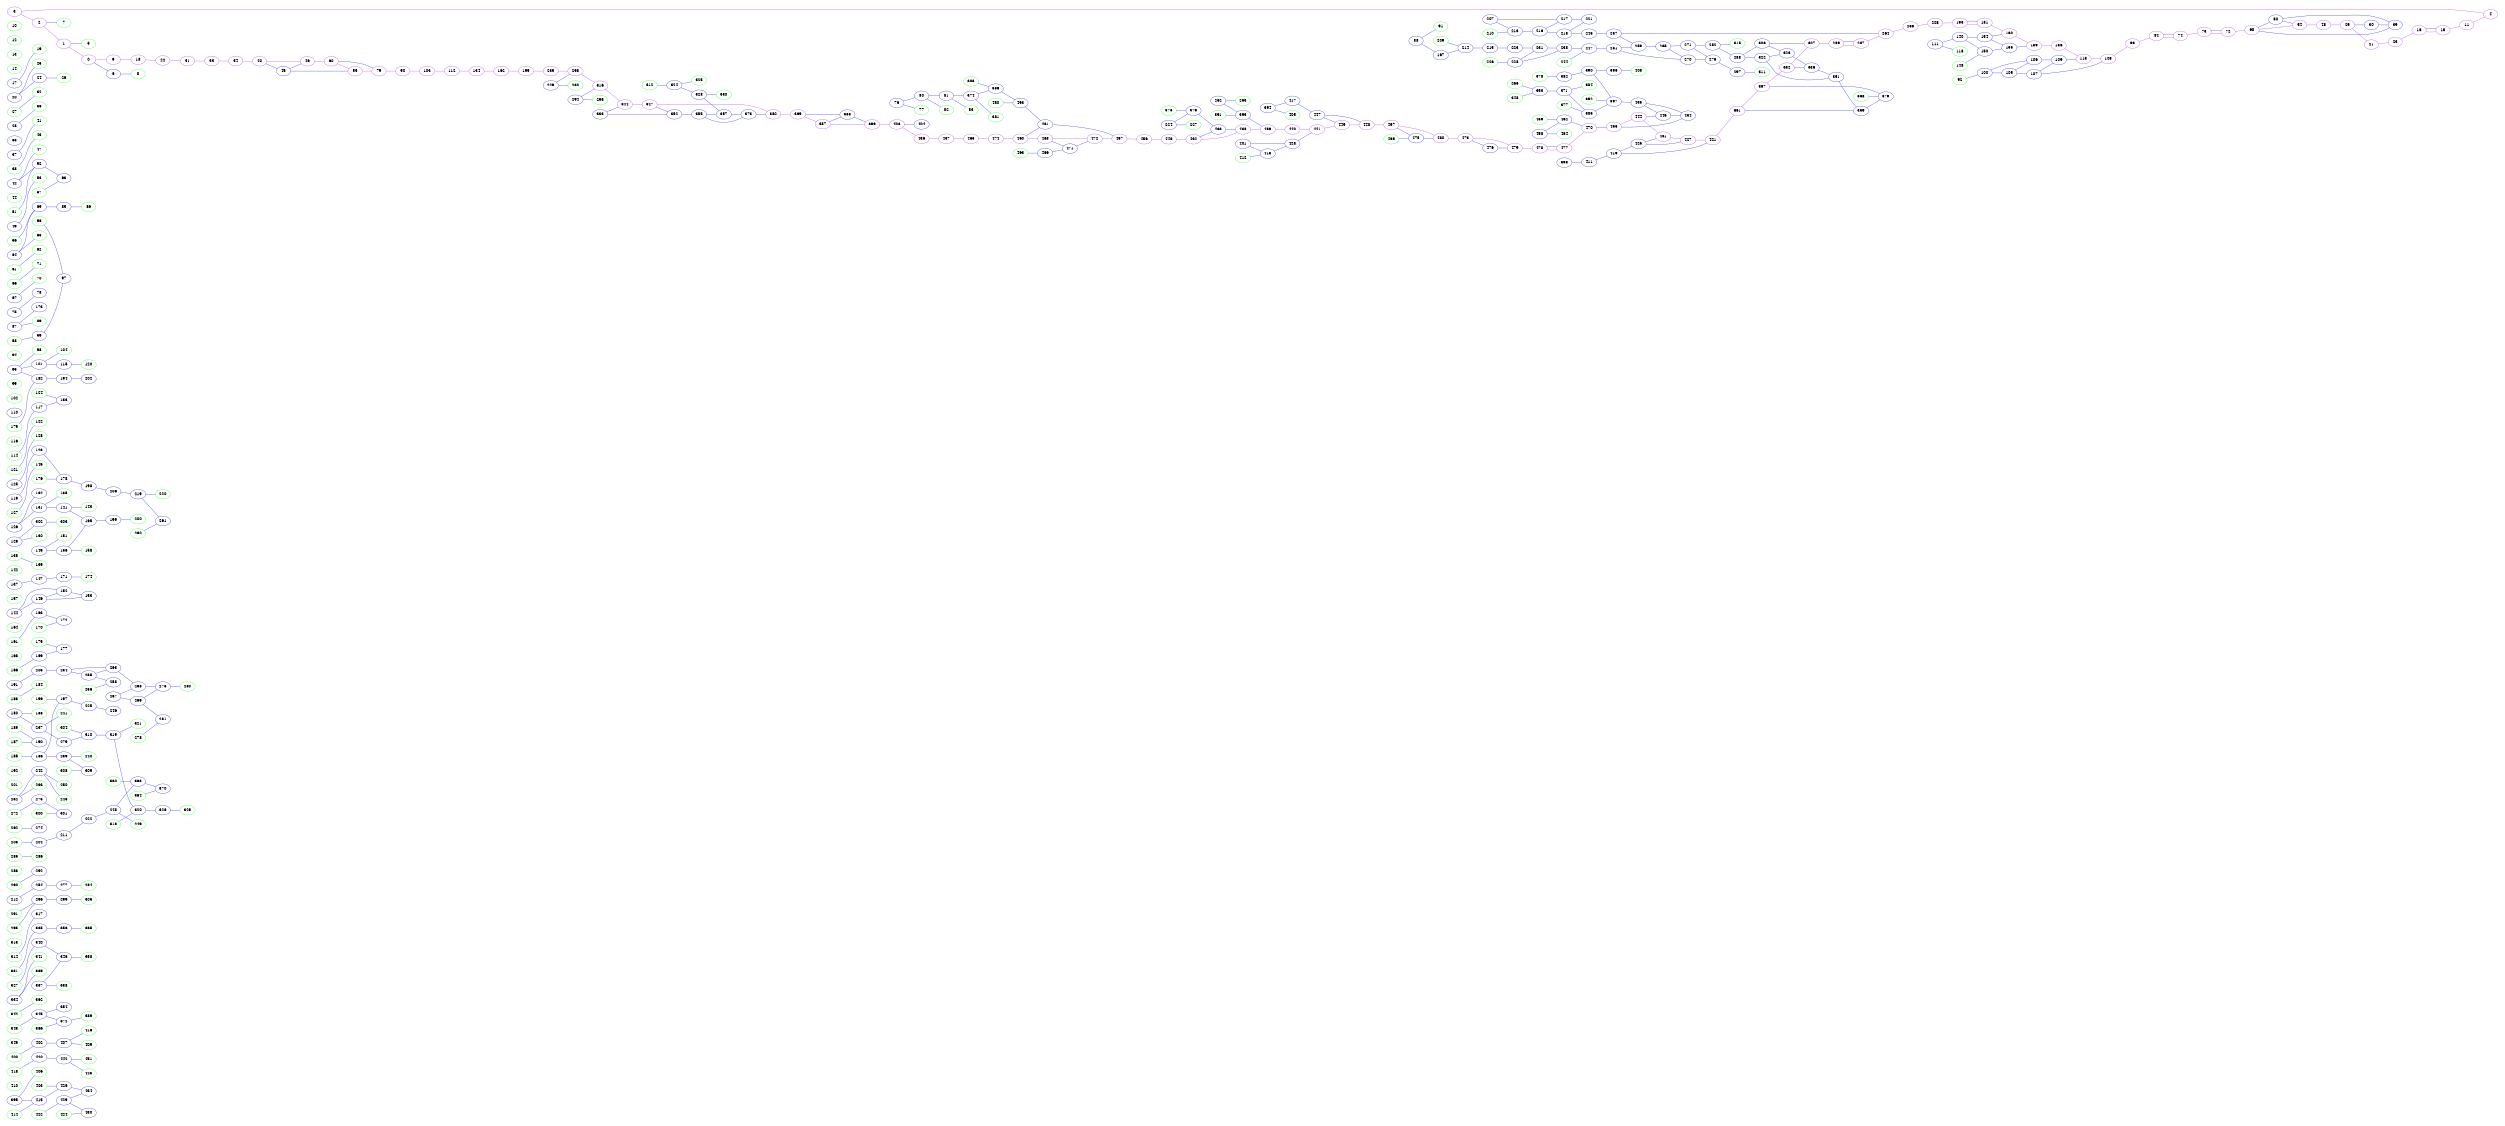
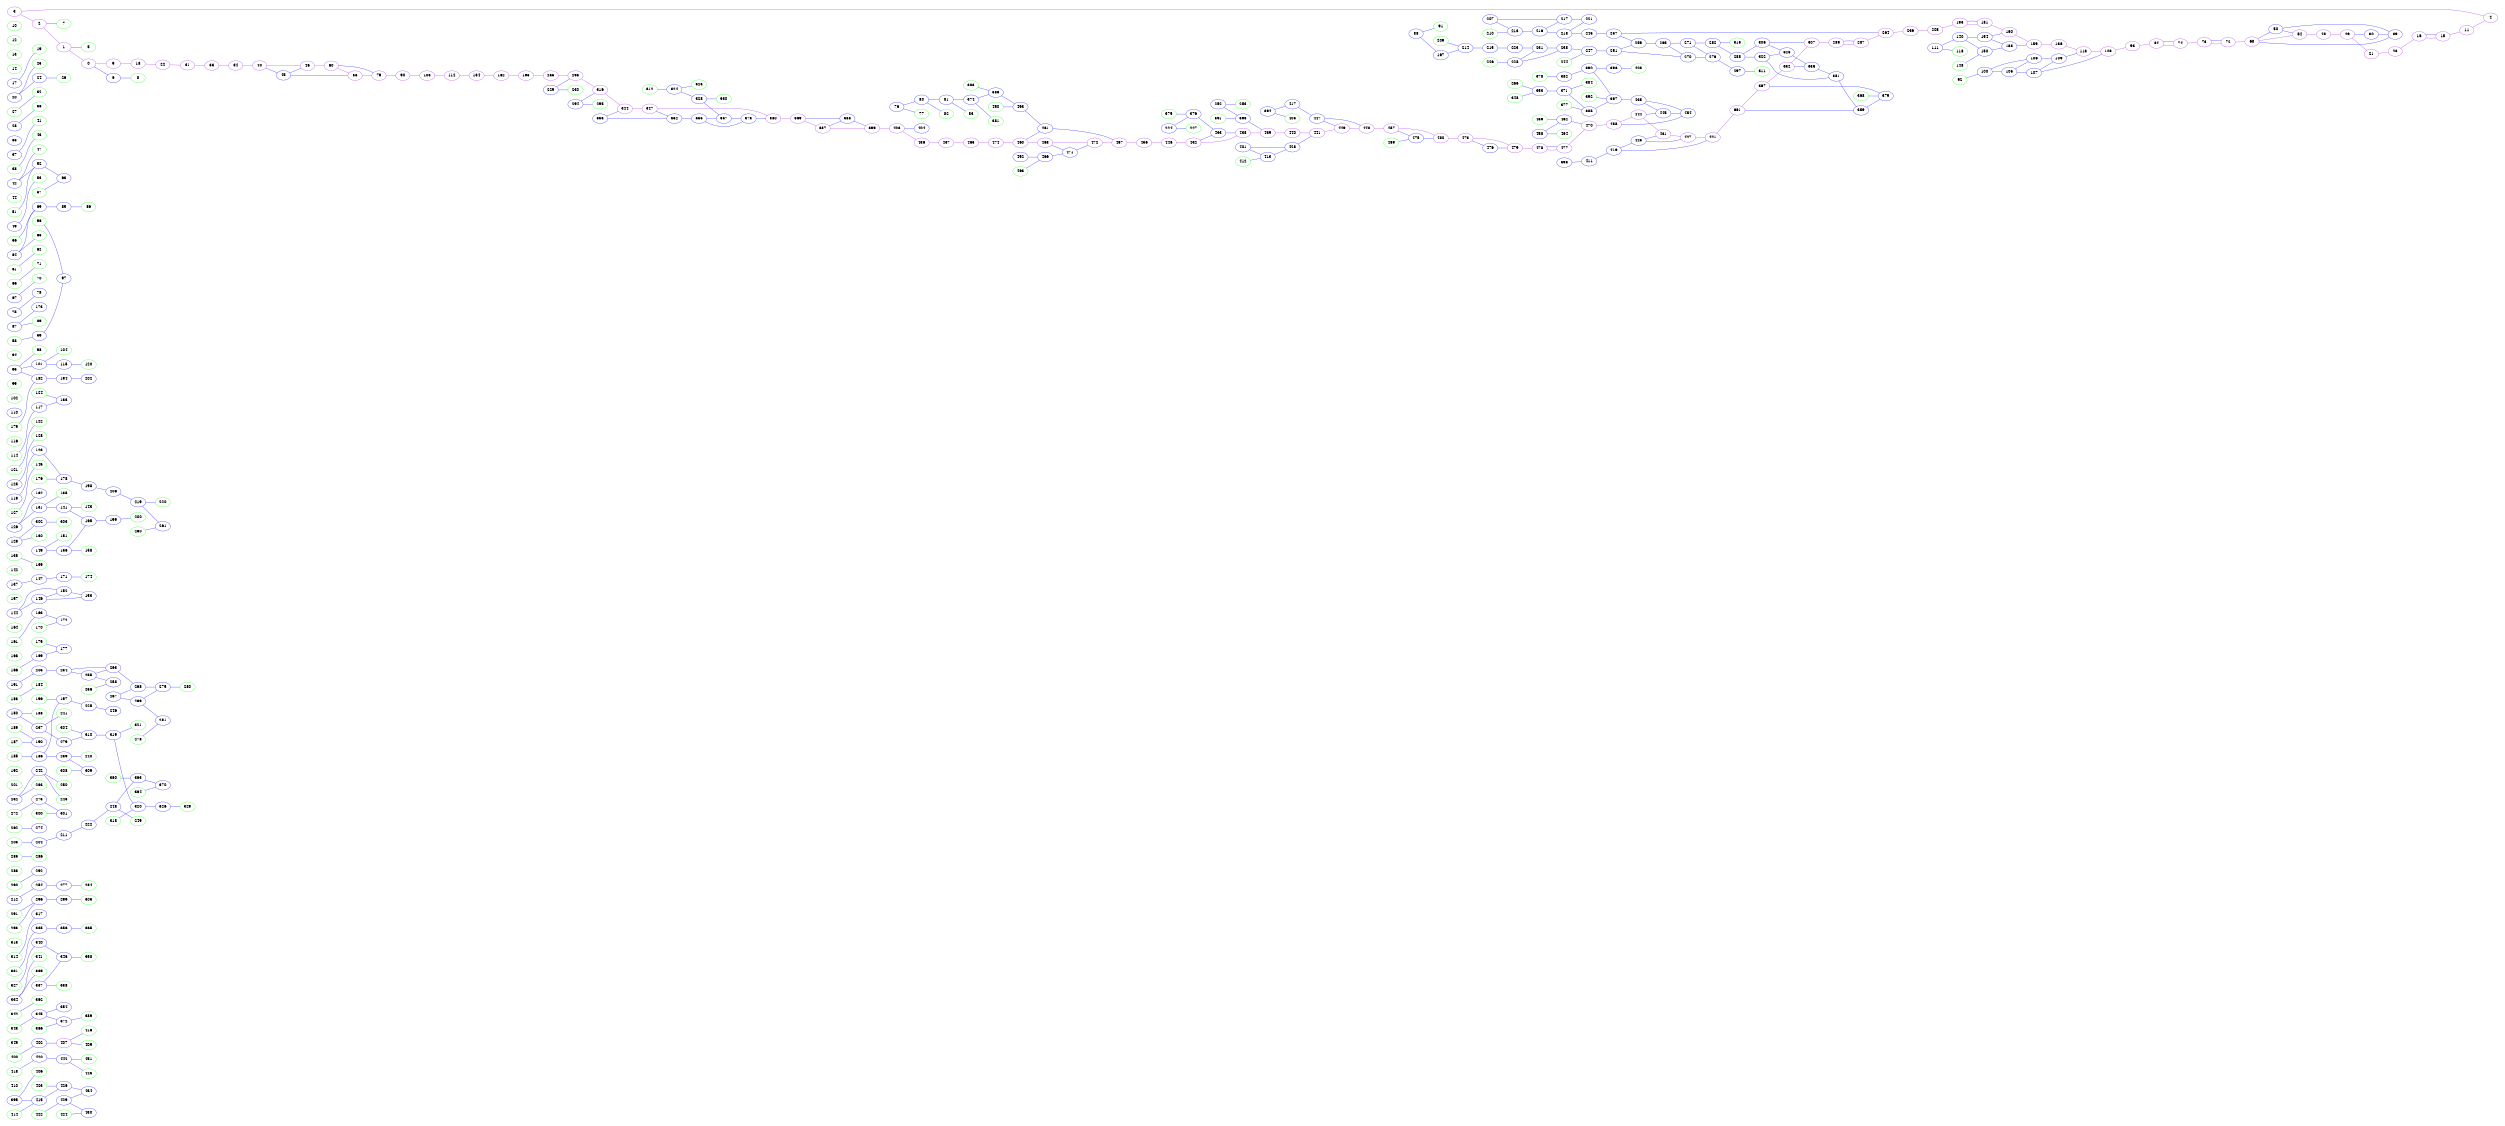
edge "455" -- "470": color blue -> purple
node "452": added
node "407": color blue -> purple
